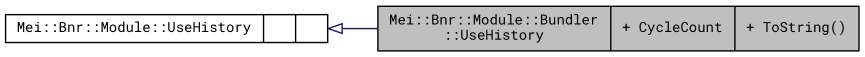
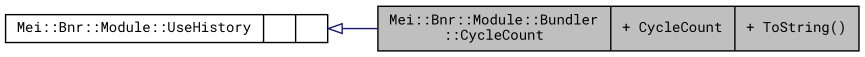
node "Mei::Bnr::Module::Bundler": text "::UseHistory" -> "::CycleCount"
